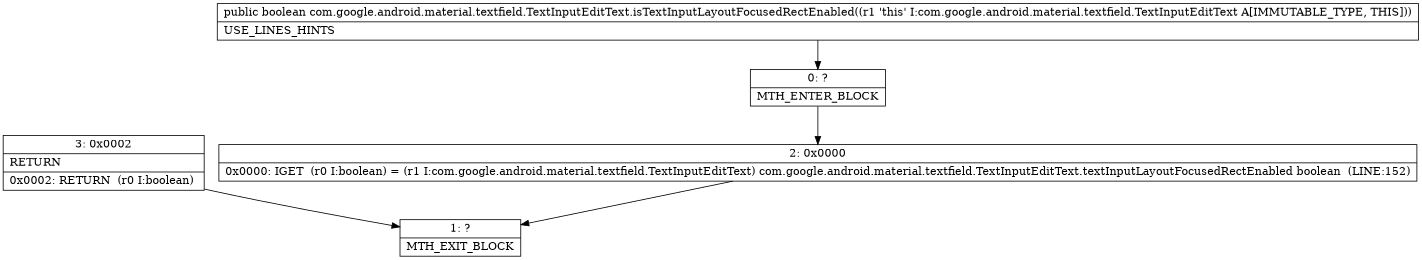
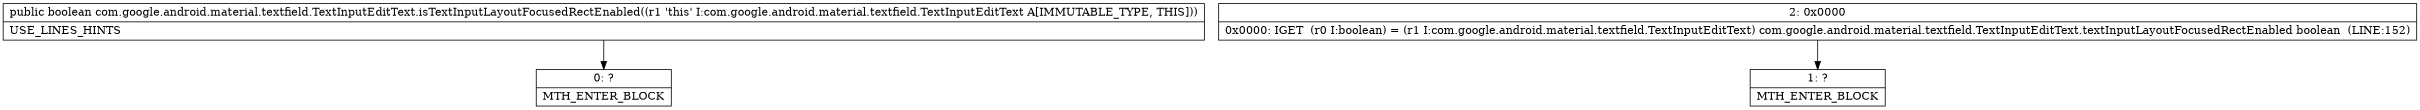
edge "0: ?" -> "2: 0x0000": removed
node "3: 0x0002": removed
node "1: ?": text "MTH_EXIT_BLOCK" -> "MTH_ENTER_BLOCK"
